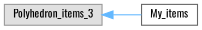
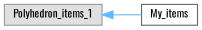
node "Polyhedron_items_3": label "Polyhedron_items_3" -> "Polyhedron_items_1"
